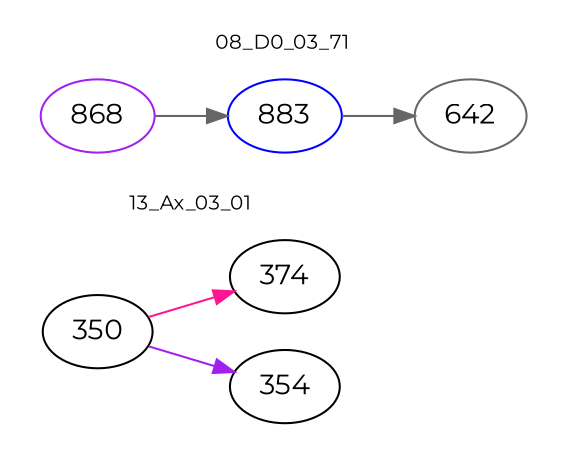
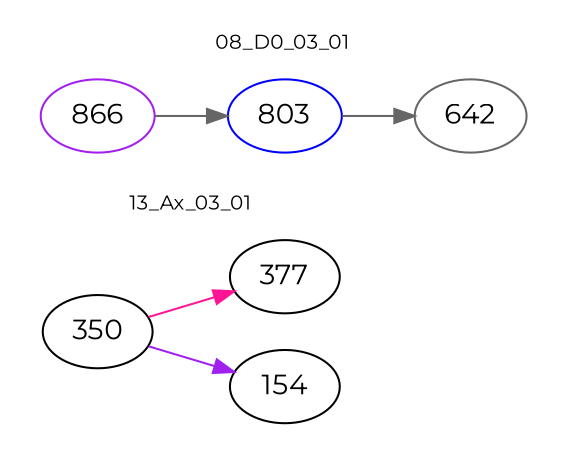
cluster "08_D0_03_71": label "08_D0_03_71" -> "08_D0_03_01"
node "868": label "868" -> "866"
node "883": label "883" -> "803"
node "374": label "374" -> "377"
node "354": label "354" -> "154"
